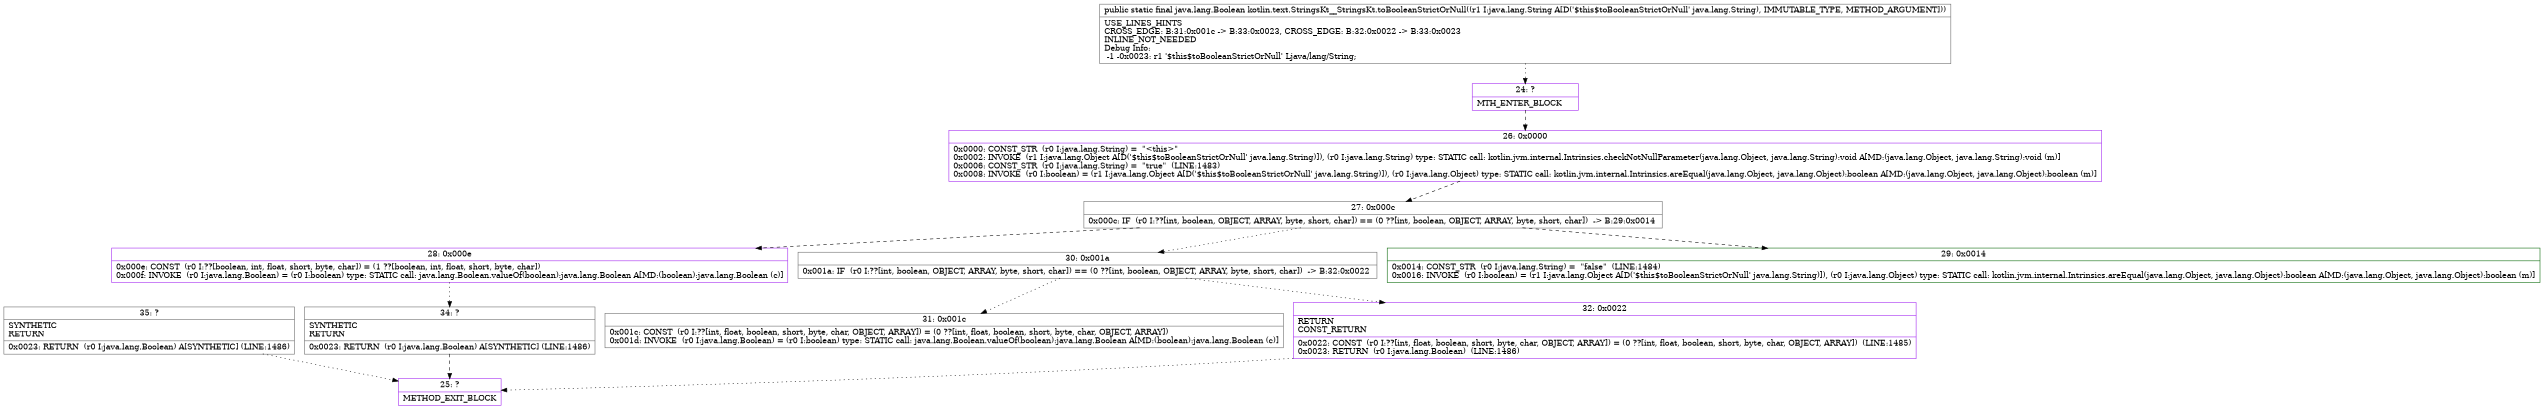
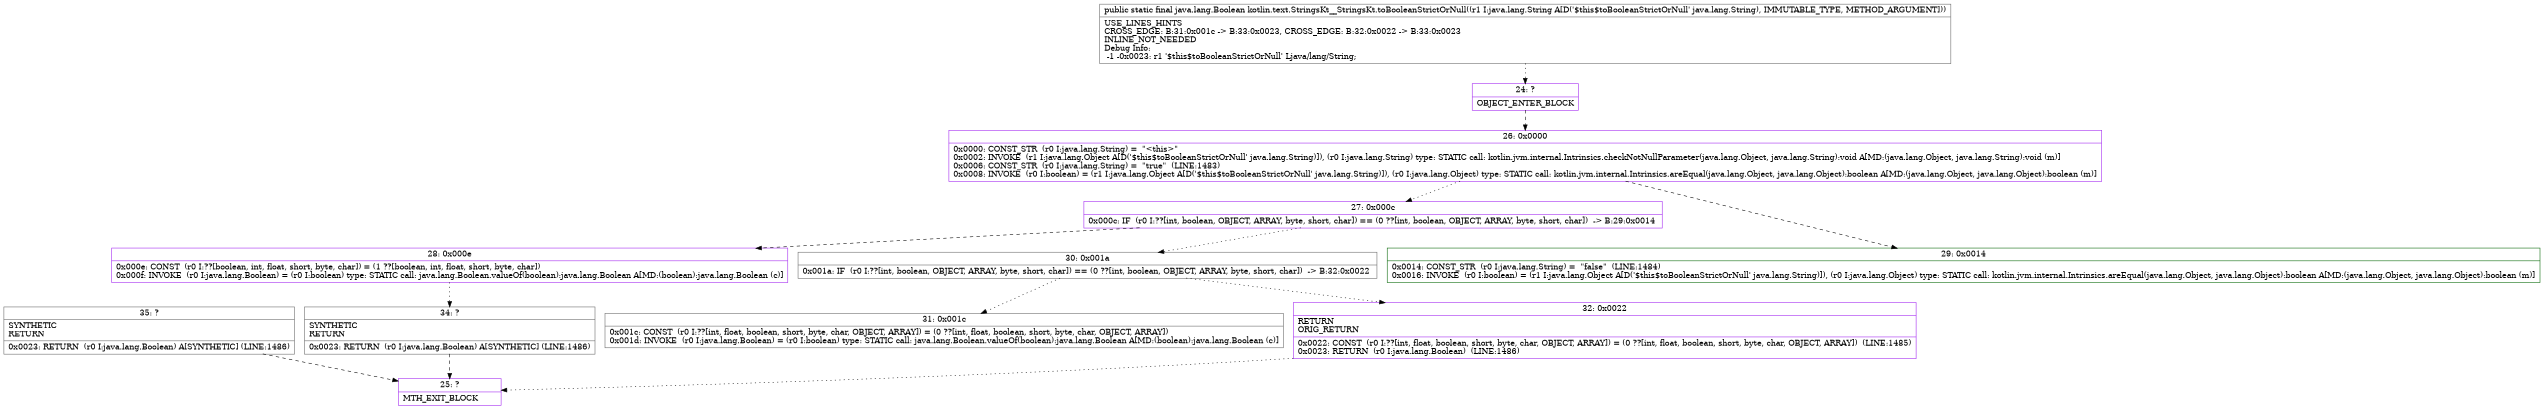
node "24: ?": text "MTH_ENTER_BLOCK" -> "OBJECT_ENTER_BLOCK"
edge "26: 0x0000" -> "27: 0x000c": style dashed -> dotted
node "27: 0x000c": color gray40 -> purple
edge "27: 0x000c" -> "29: 0x0014": now "26: 0x0000" -> "29: 0x0014"
node "32: 0x0022": text "CONST_RETURN" -> "ORIG_RETURN"
edge "35: ?" -> "25: ?": style dotted -> dashed
node "25: ?": text "METHOD_EXIT_BLOCK" -> "MTH_EXIT_BLOCK"
